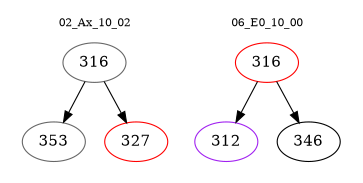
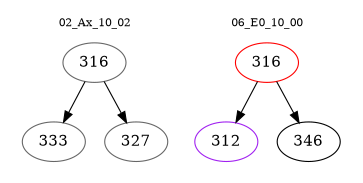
node "353": label "353" -> "333"
node "327": color red -> gray40
